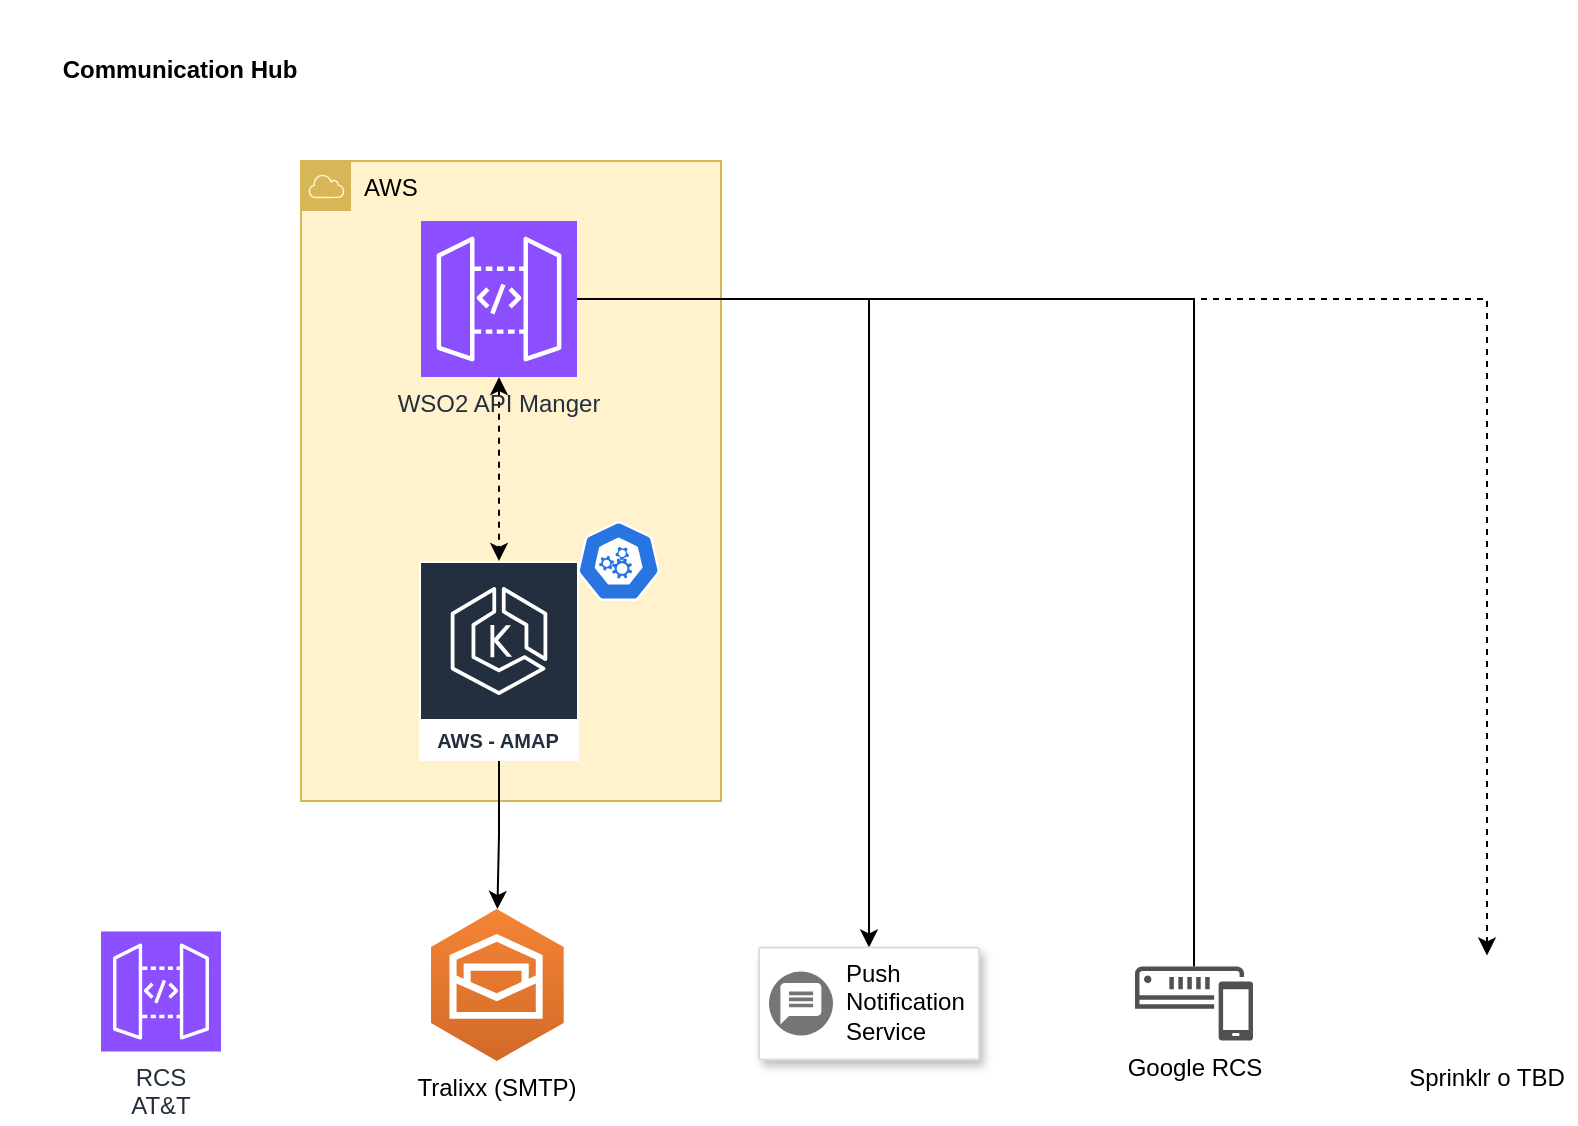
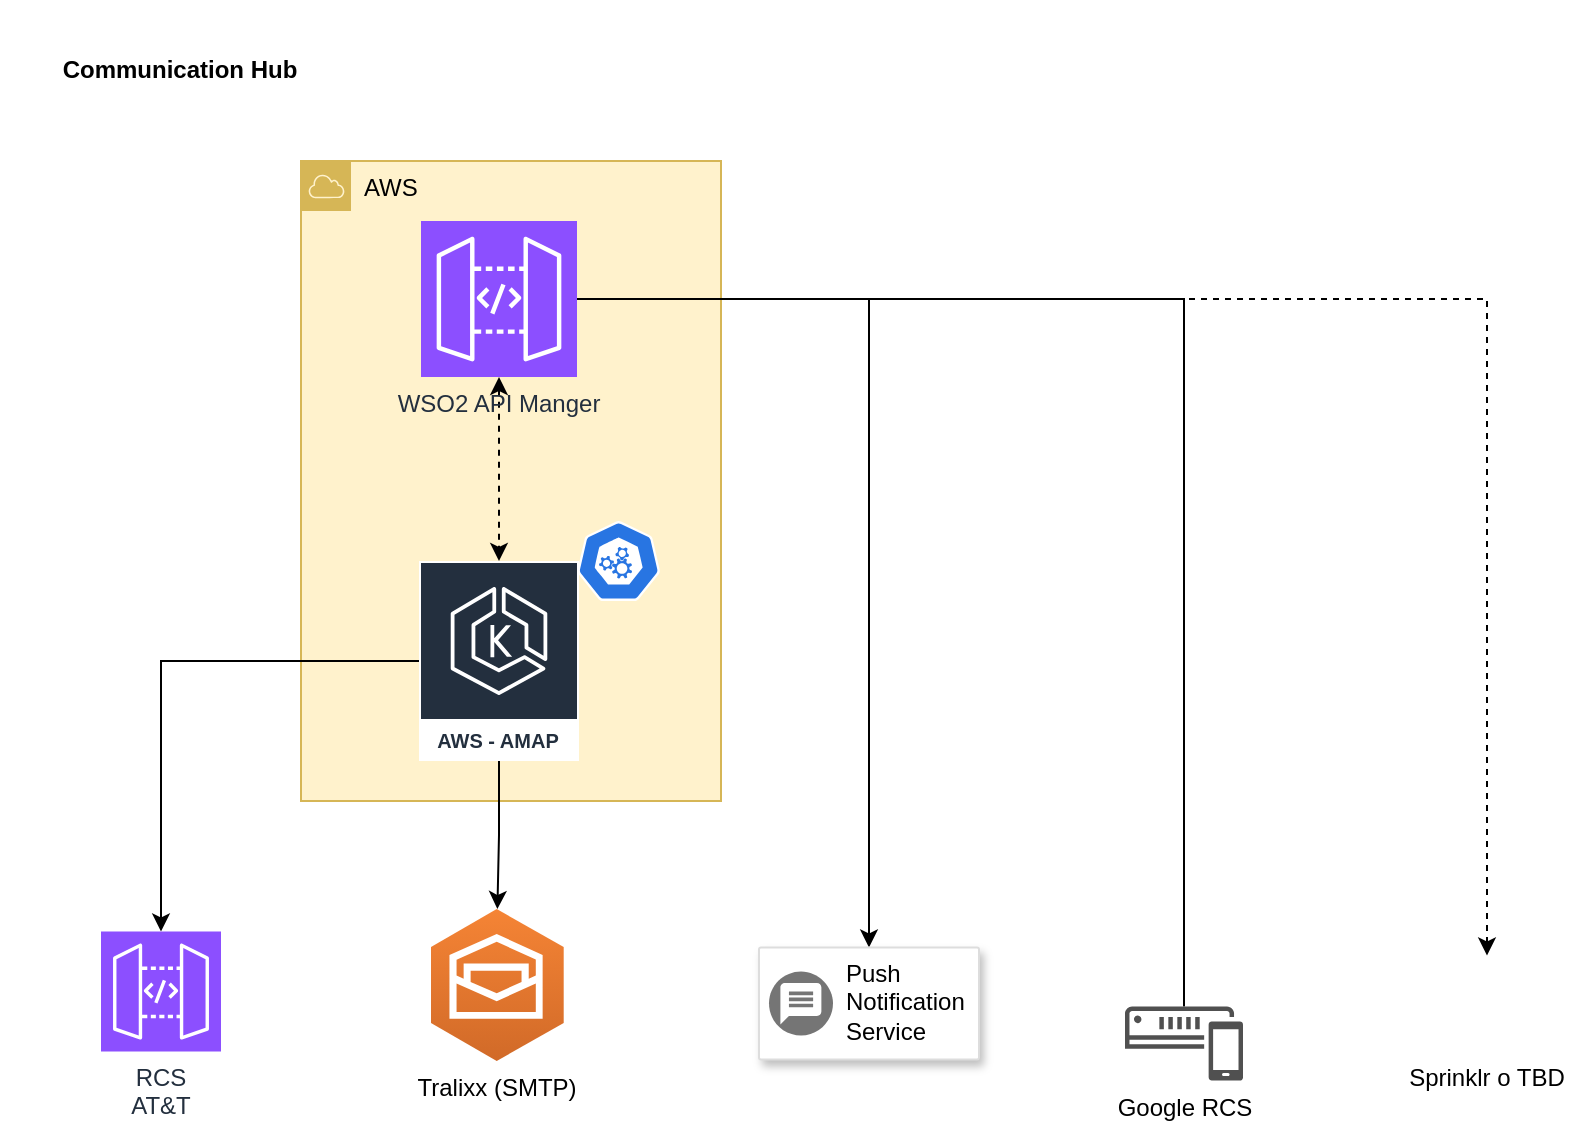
edge "AWS - AMAP" -> "RCS AT&T": added
node "Google RCS": moved (1194, 1004) -> (1184, 1044)
